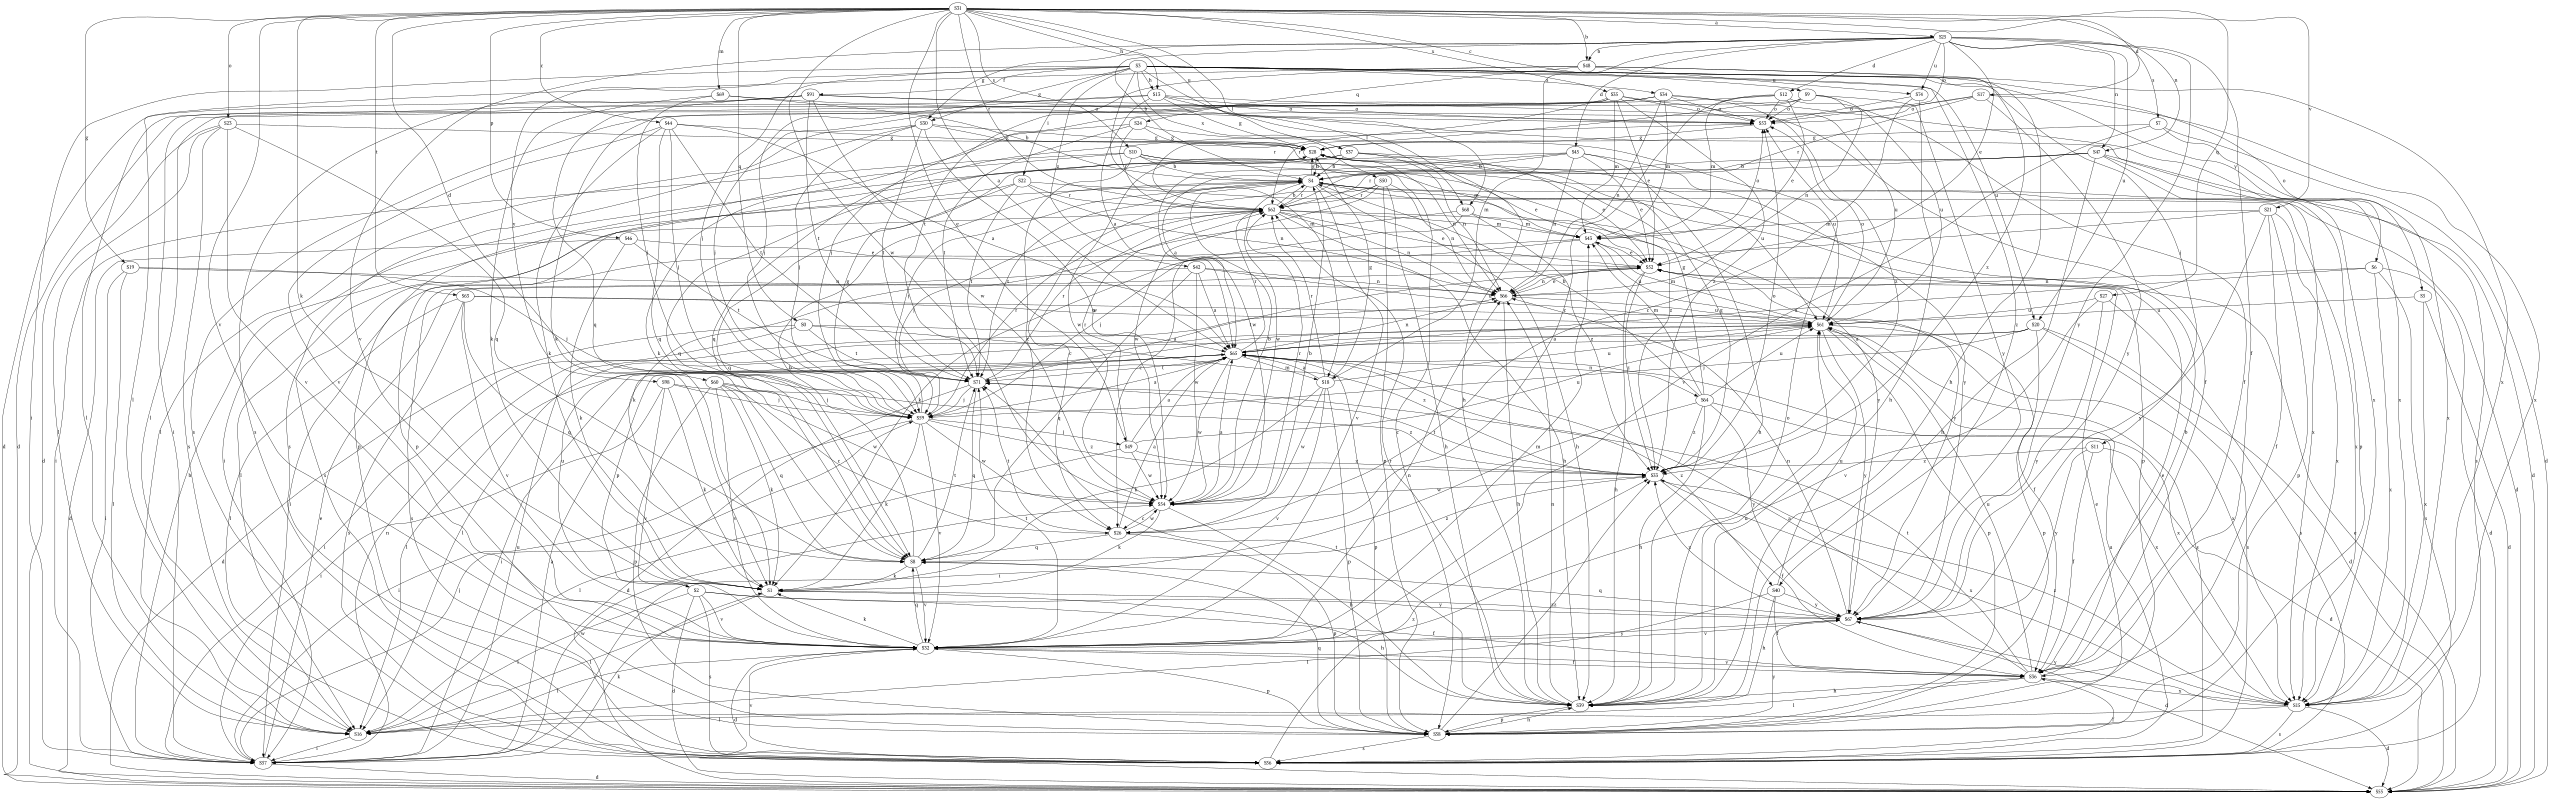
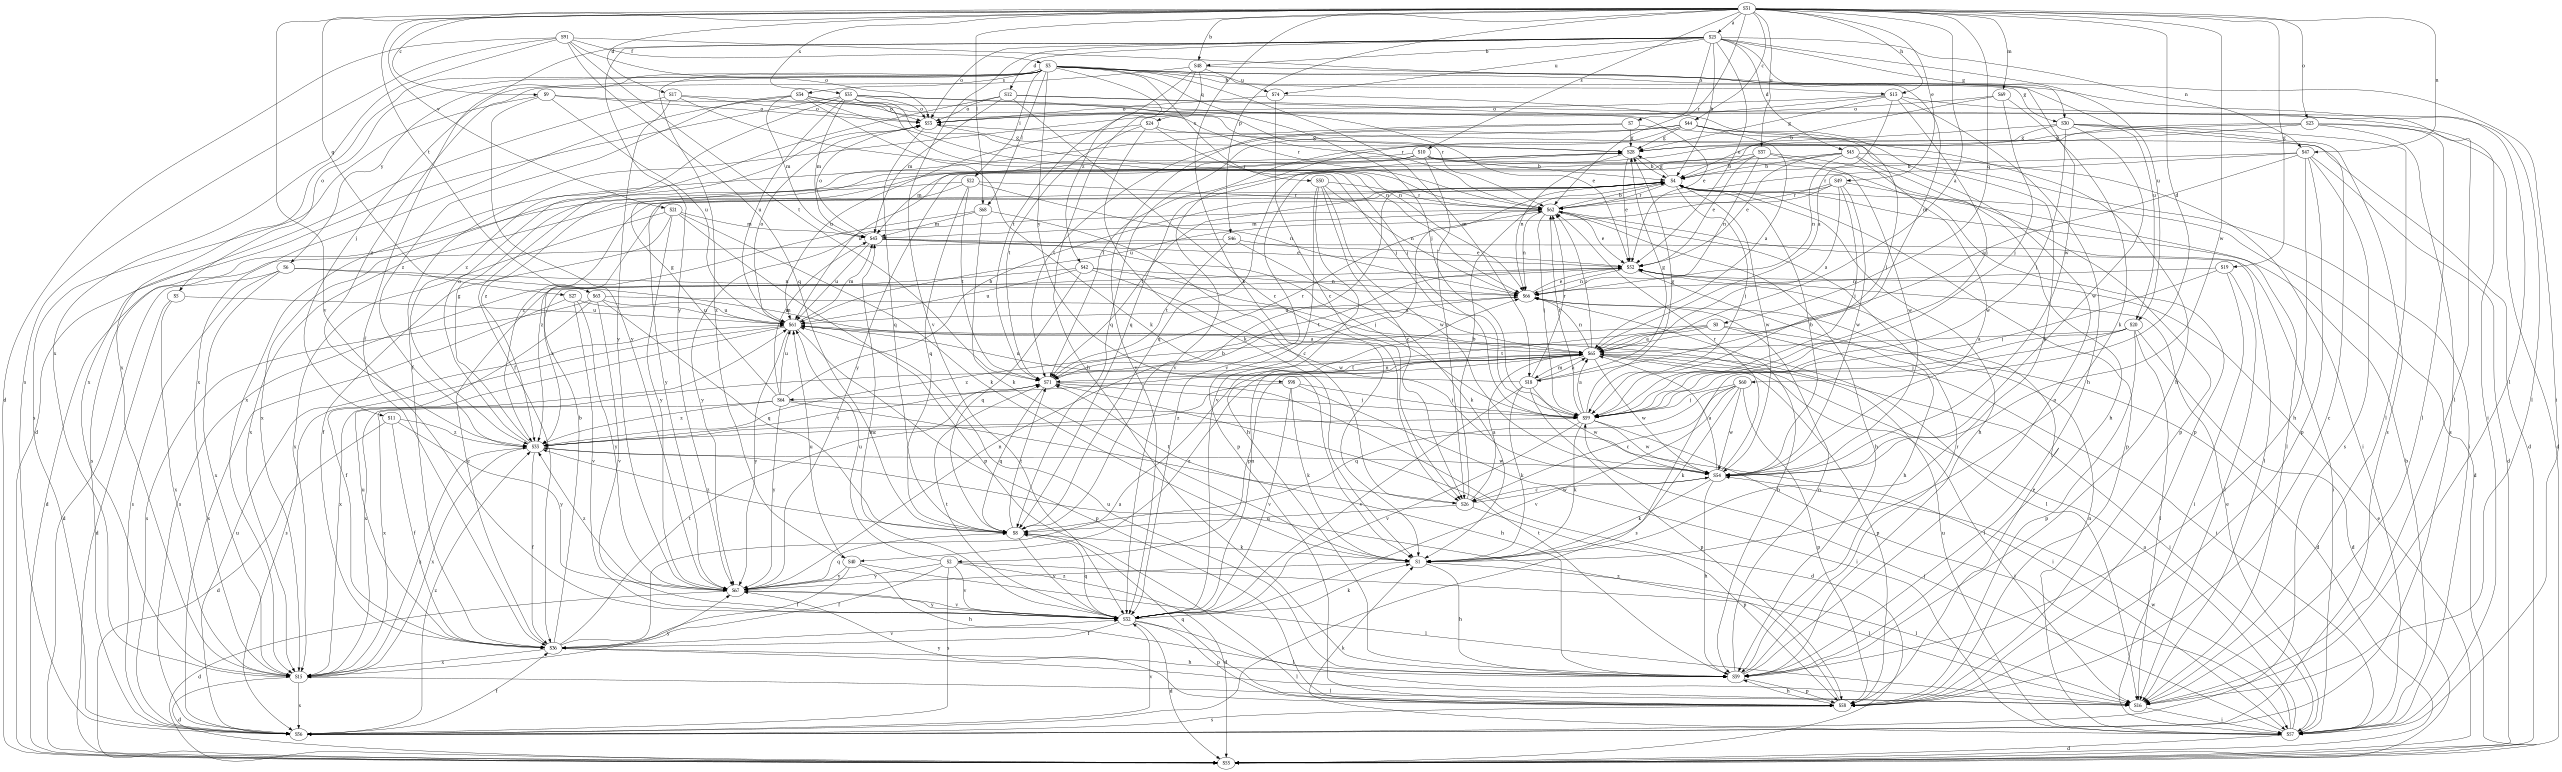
edge "S3" -> "S91": reversed
edge "S9" -> "S66": now "S35" -> "S66"
edge "S59" -> "S49": reversed
